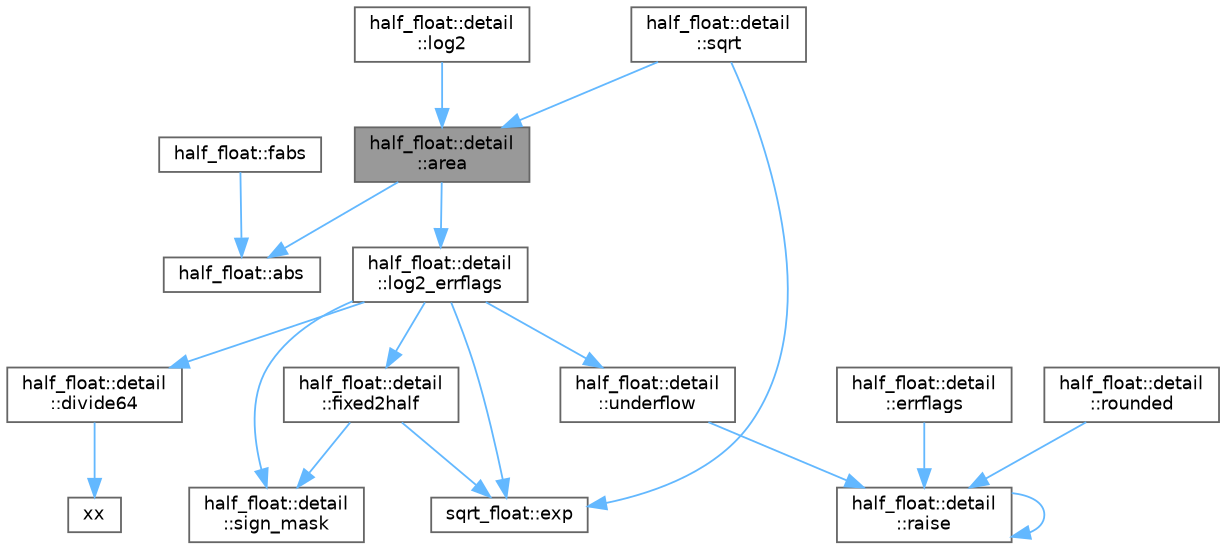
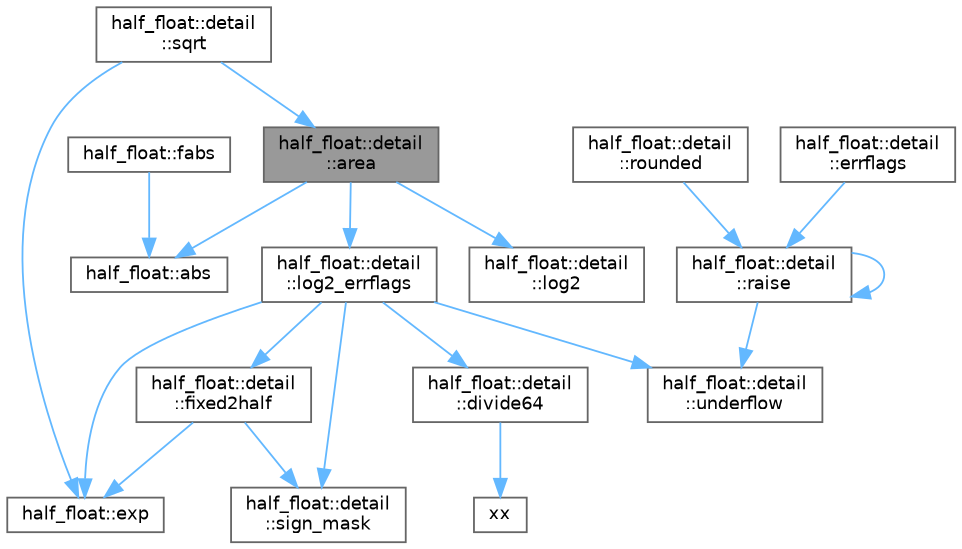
edge "half_float::detail ::log2" -> "half_float::detail ::area": reversed
edge "half_float::detail ::underflow" -> "half_float::detail ::raise": reversed
node "sqrt_float::exp": label "sqrt_float::exp" -> "half_float::exp"
